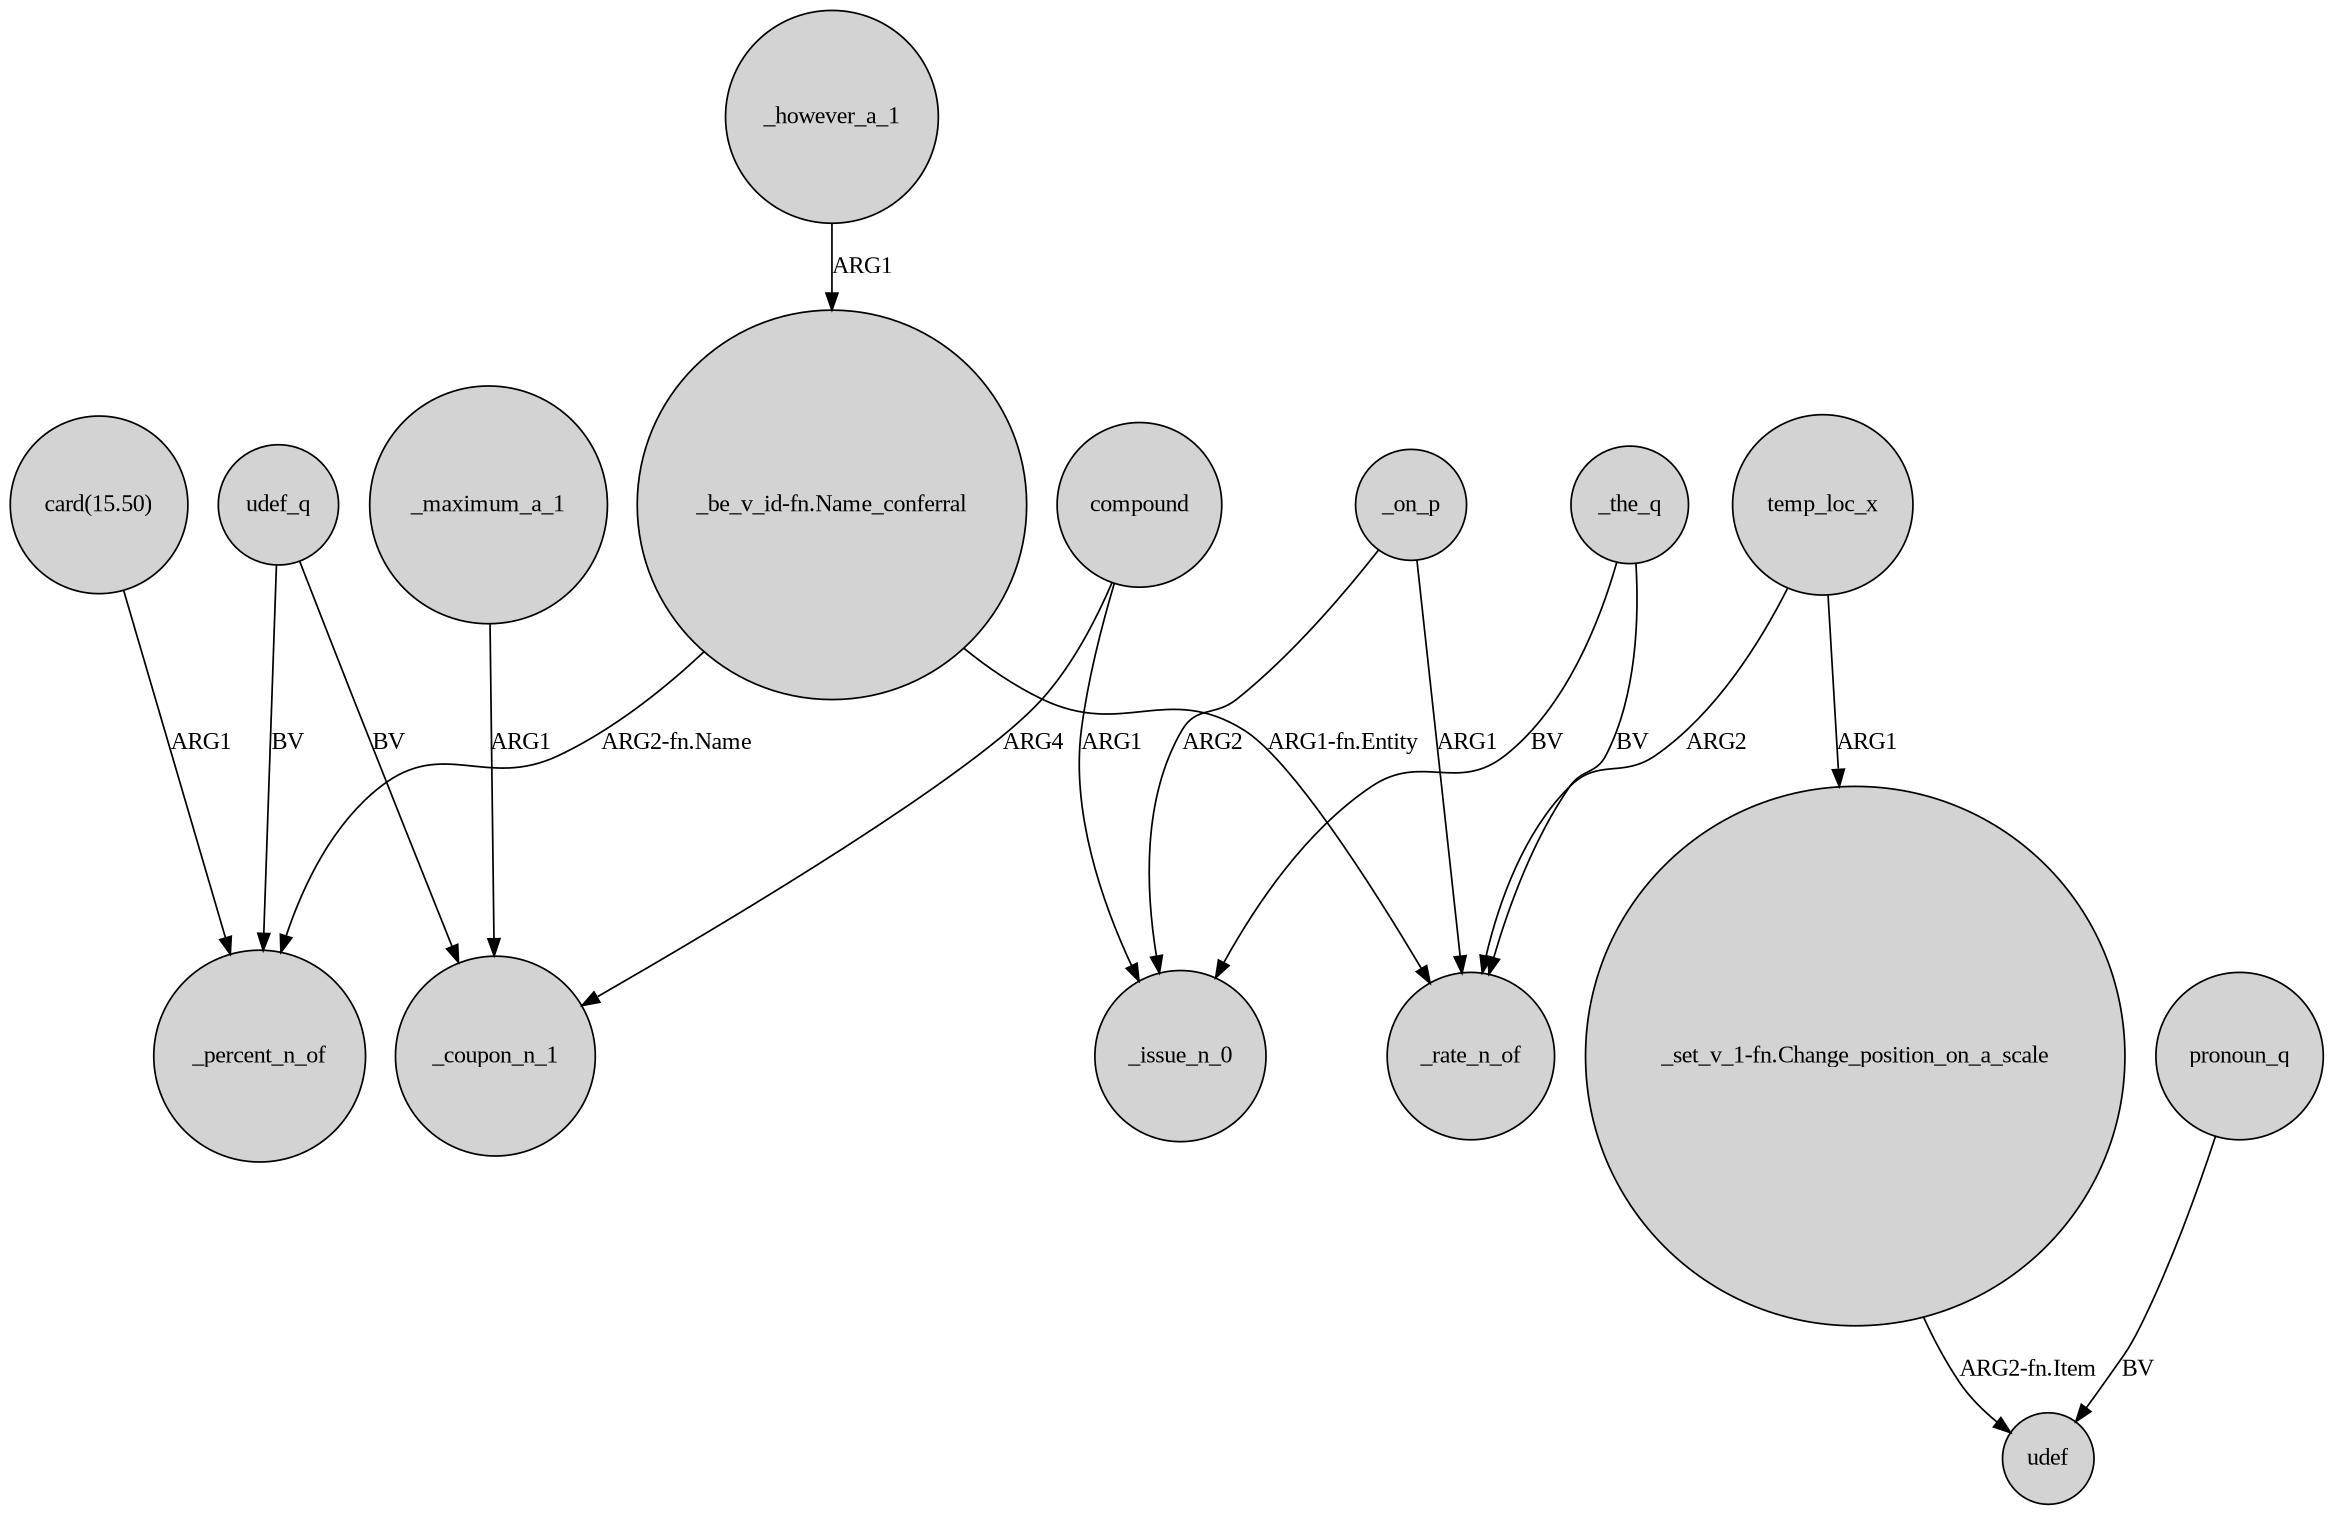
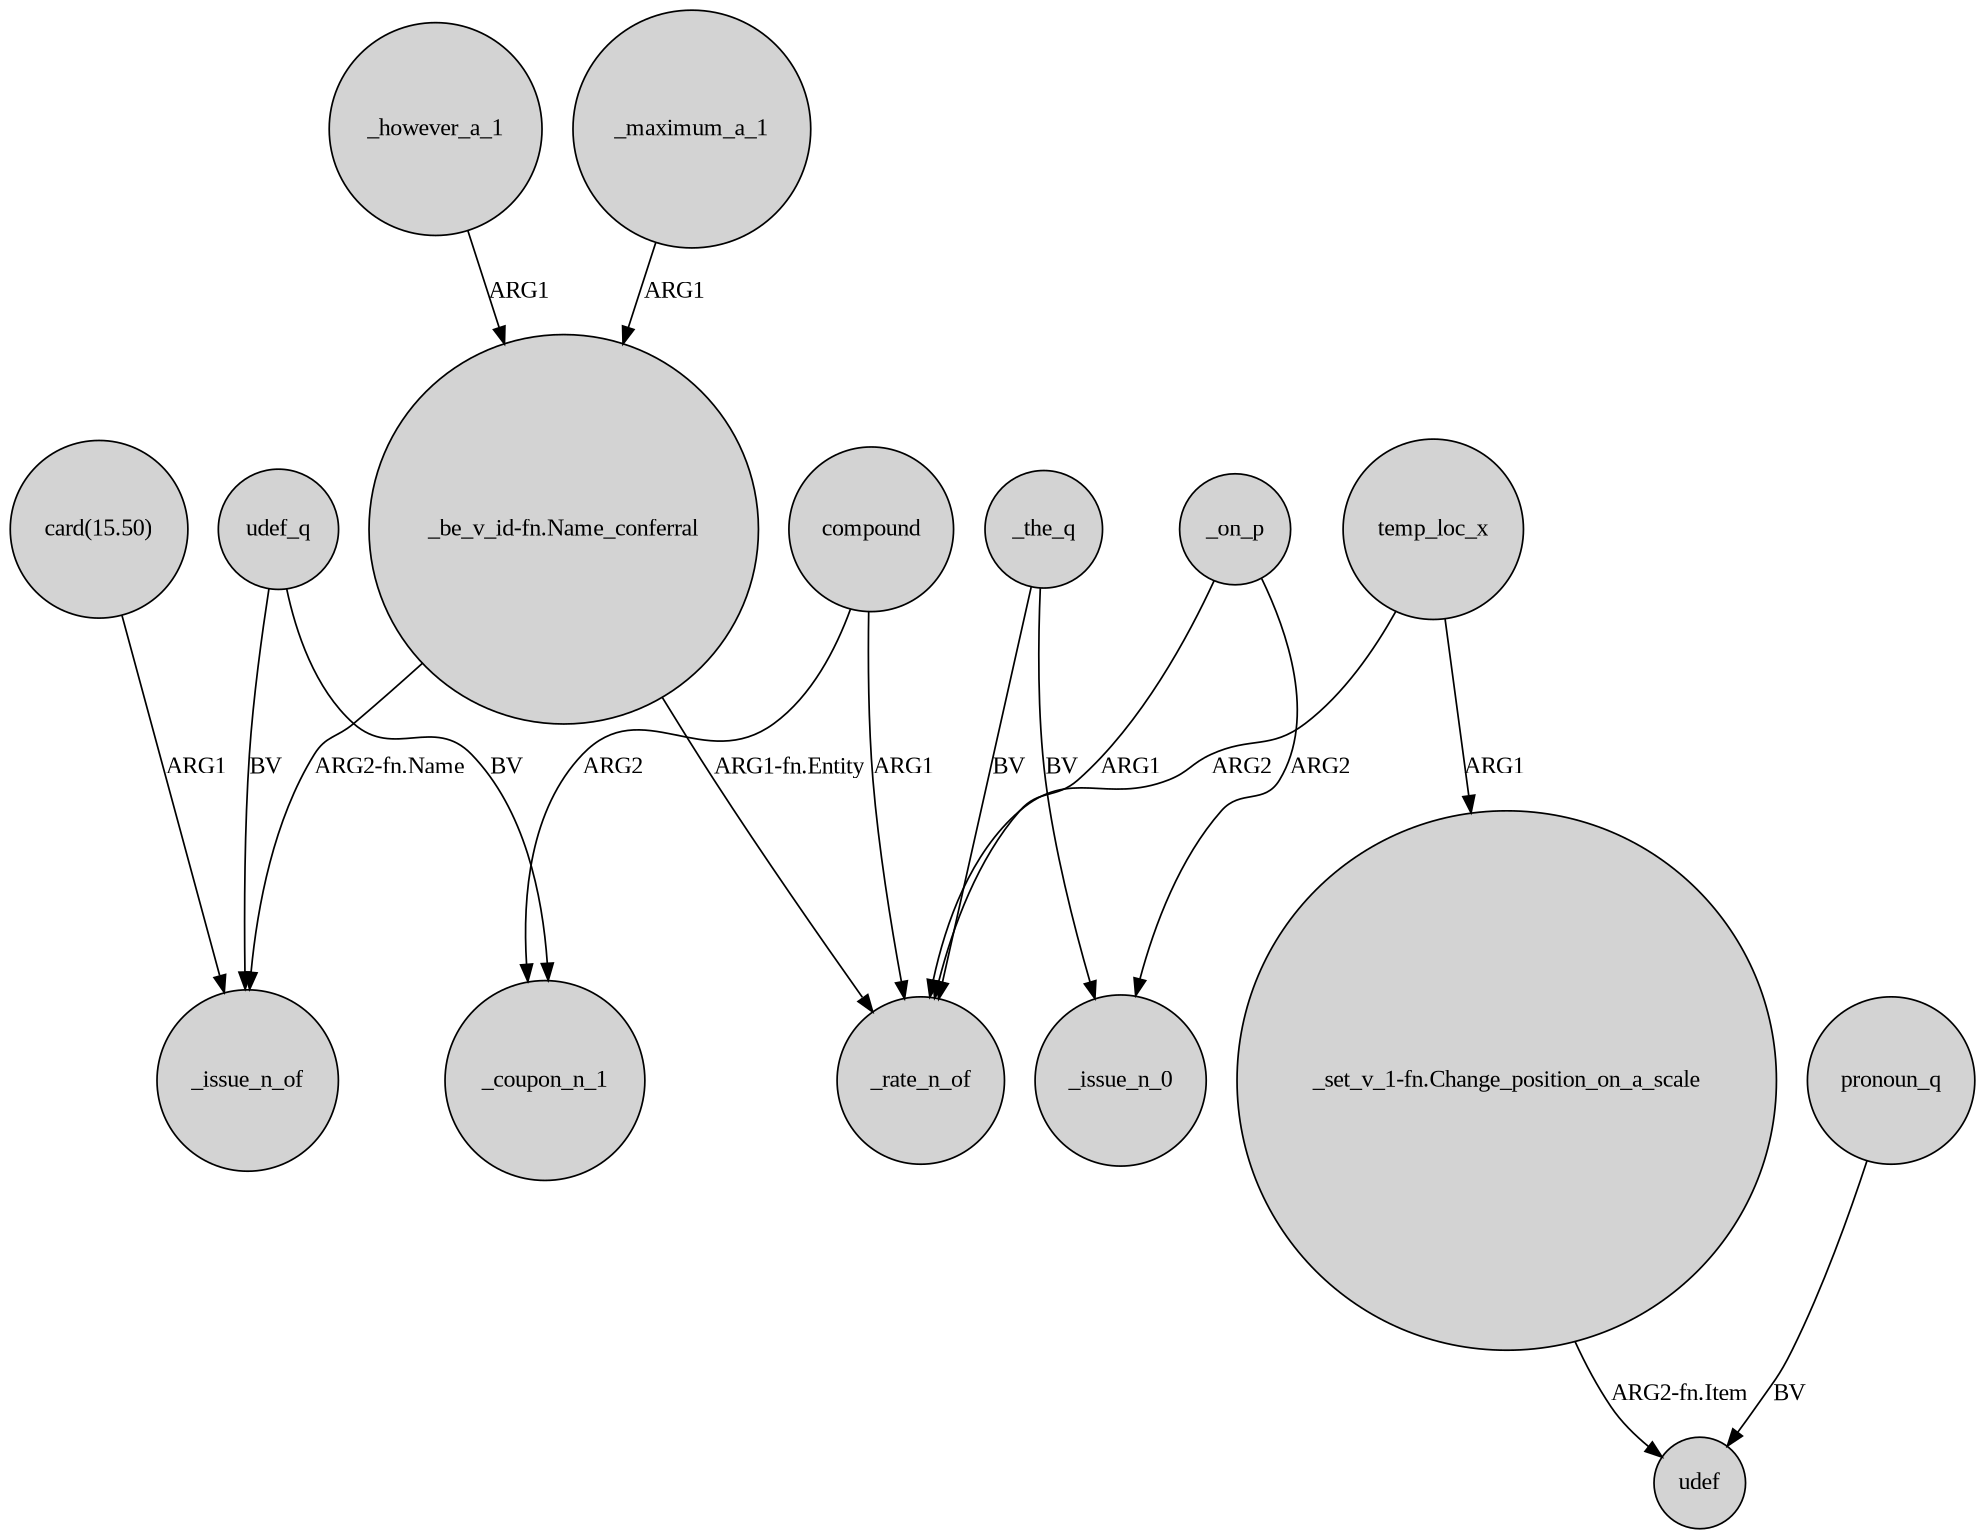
edge "compound" -> "_coupon_n_1": label "ARG4" -> "ARG2"
edge "compound" -> "_issue_n_0": now "compound" -> "_rate_n_of"
edge "_maximum_a_1" -> "_coupon_n_1": now "_maximum_a_1" -> "_be_v_id-fn.Name_conferral"
node "_percent_n_of": label "_percent_n_of" -> "_issue_n_of"
